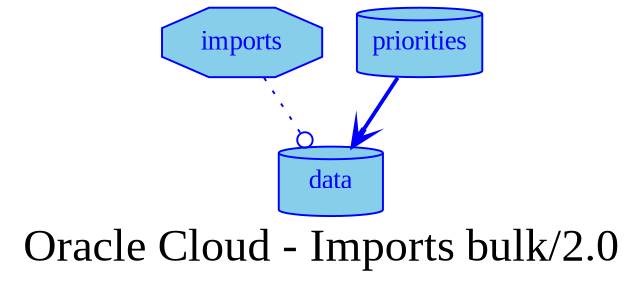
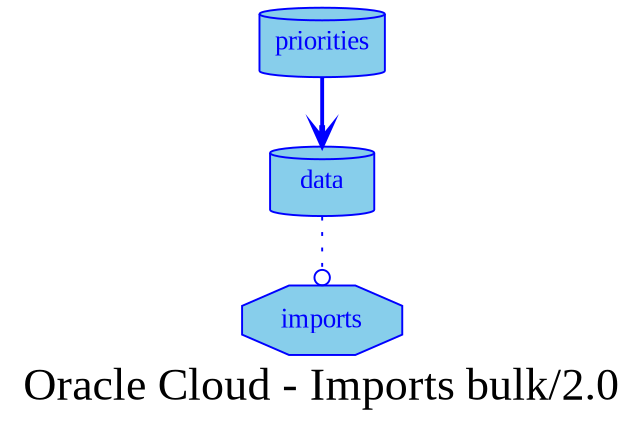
edge "imports" -> "data": reversed
